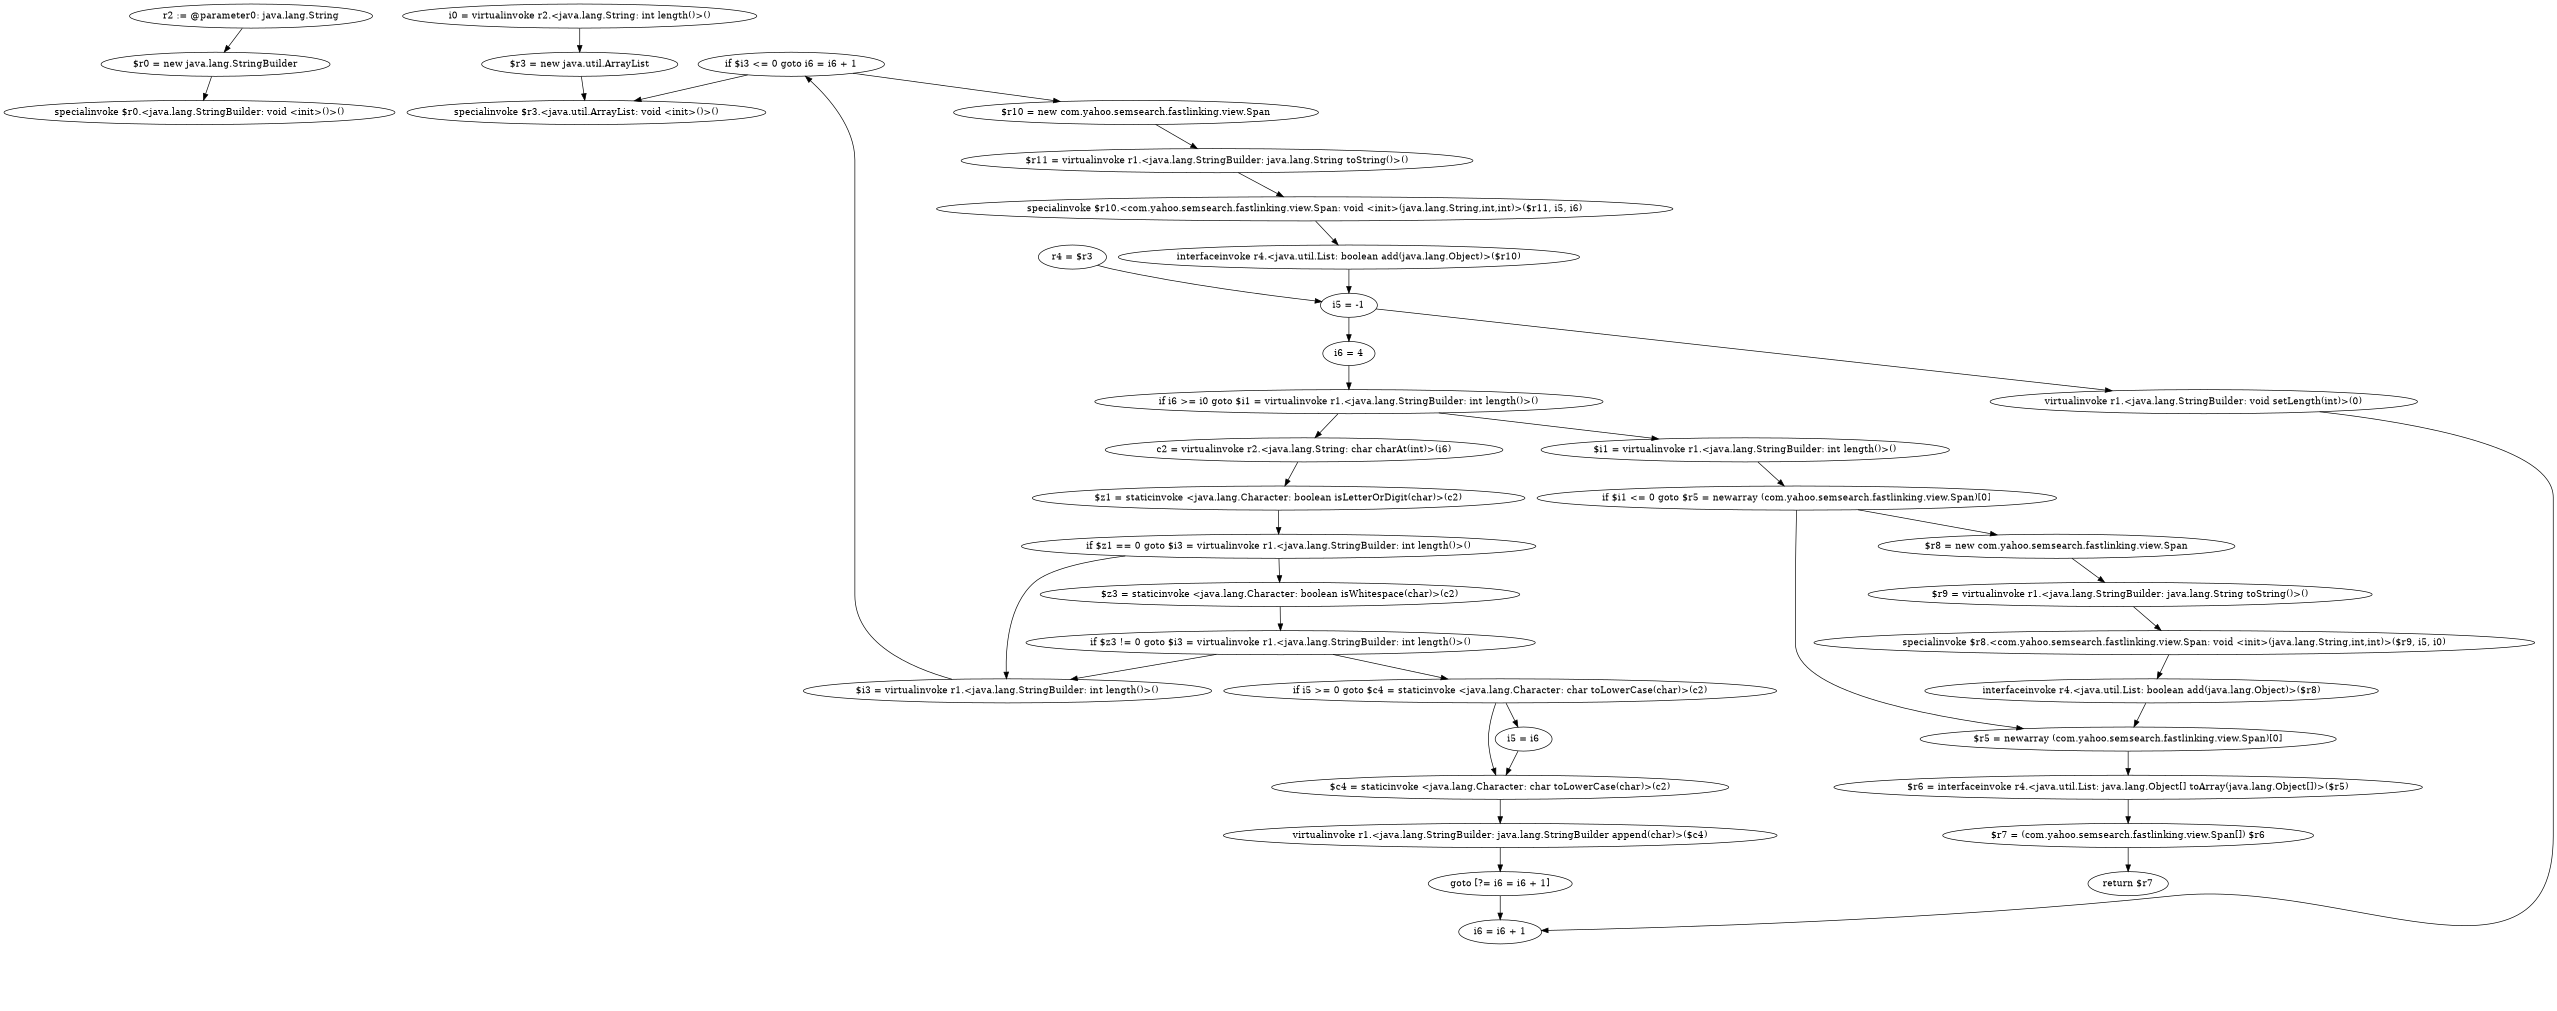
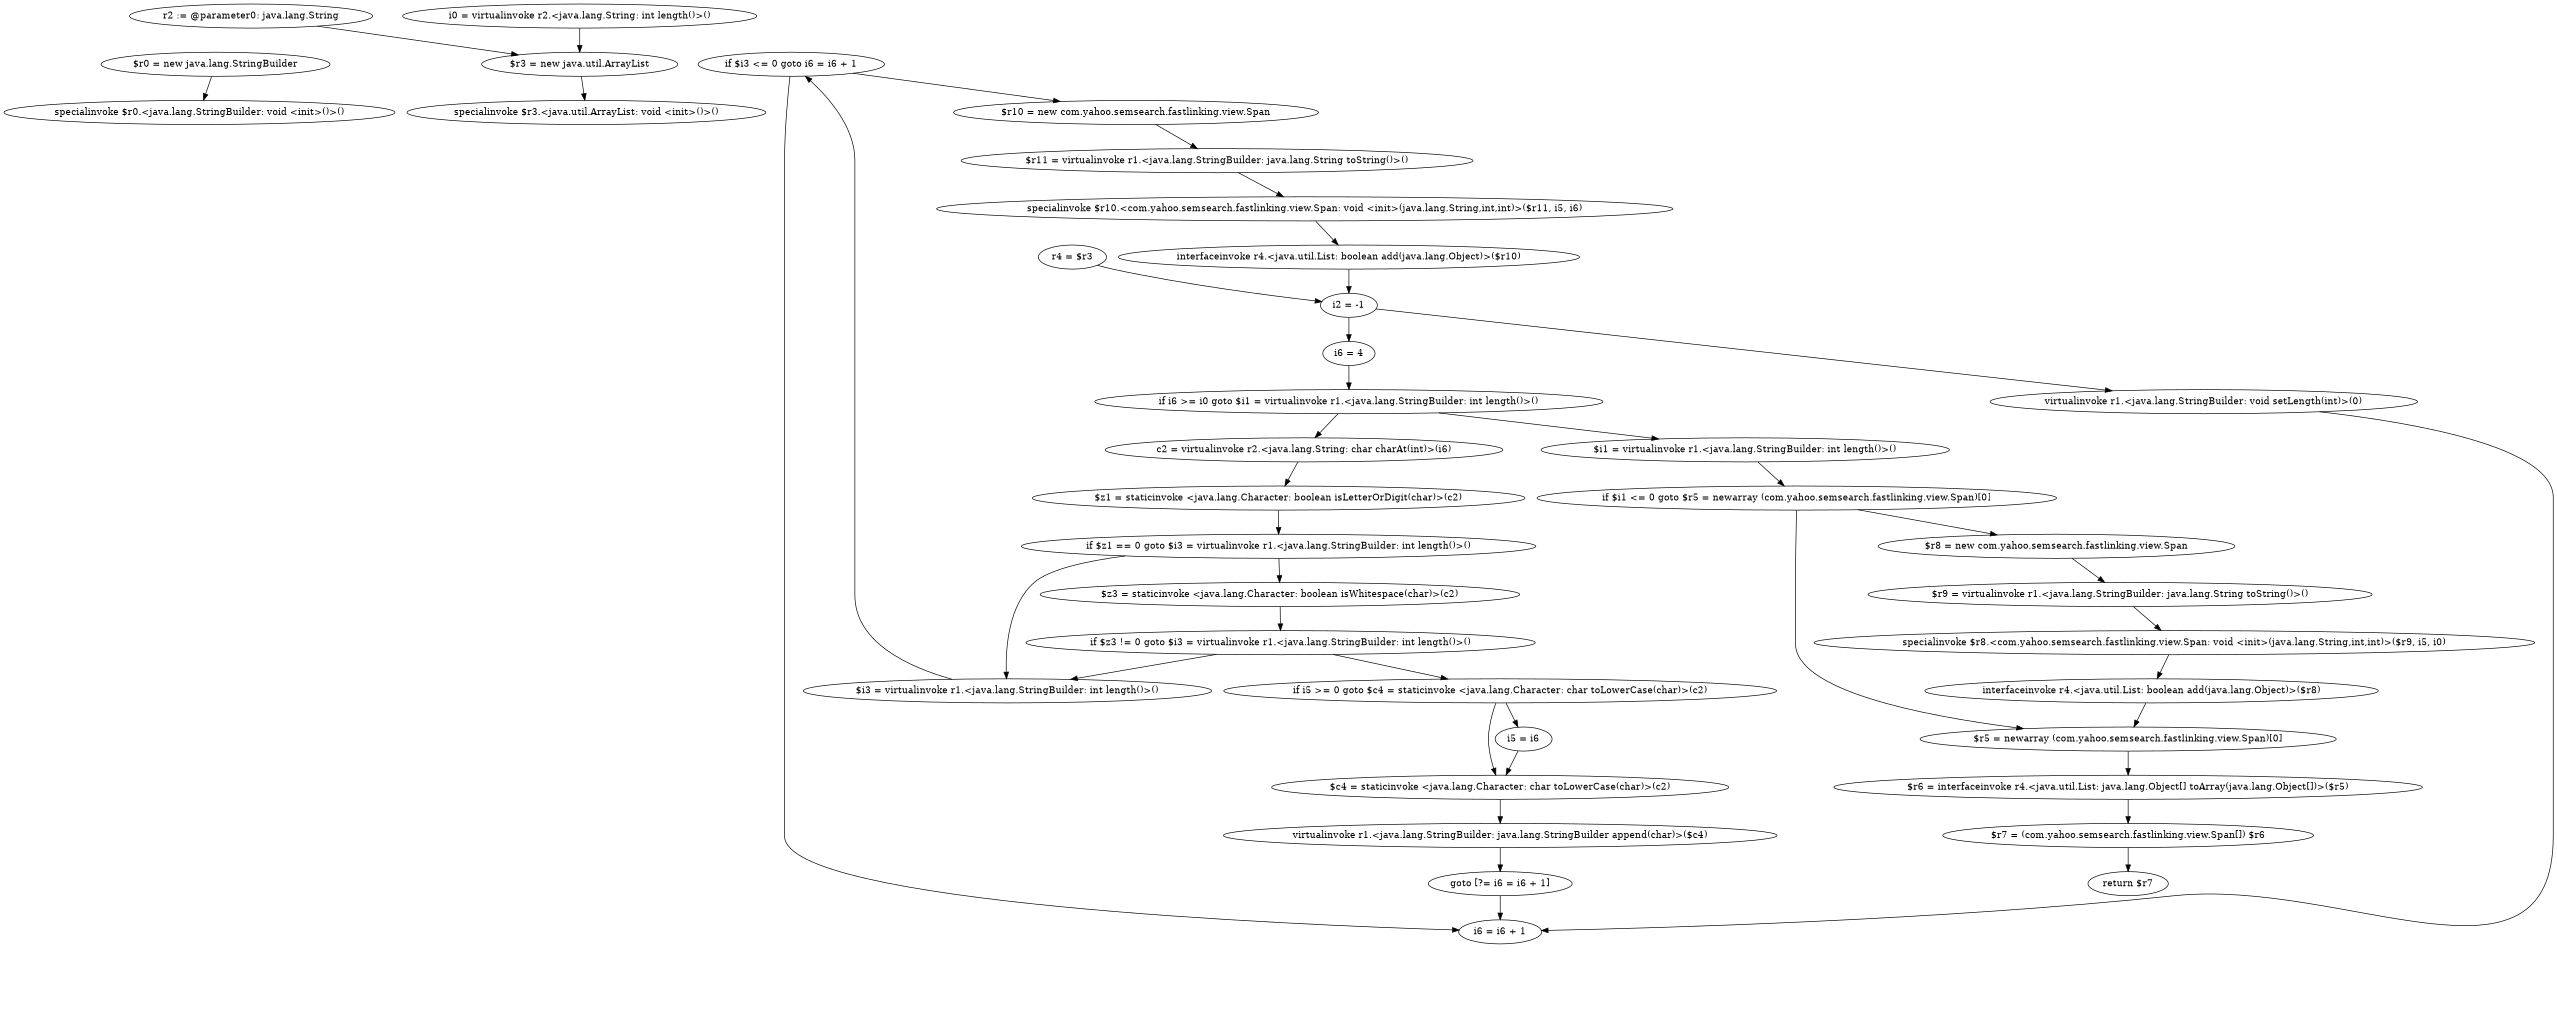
edge "r2 := @parameter0: java.lang.String" -> "$r0 = new java.lang.StringBuilder": now "r2 := @parameter0: java.lang.String" -> "$r3 = new java.util.ArrayList"
edge "if $i3 <= 0 goto i6 = i6 + 1" -> "specialinvoke $r3.<java.util.ArrayList: void <init>()>()": now "if $i3 <= 0 goto i6 = i6 + 1" -> "i6 = i6 + 1"
node "i5 = -1": label "i5 = -1" -> "i2 = -1"
